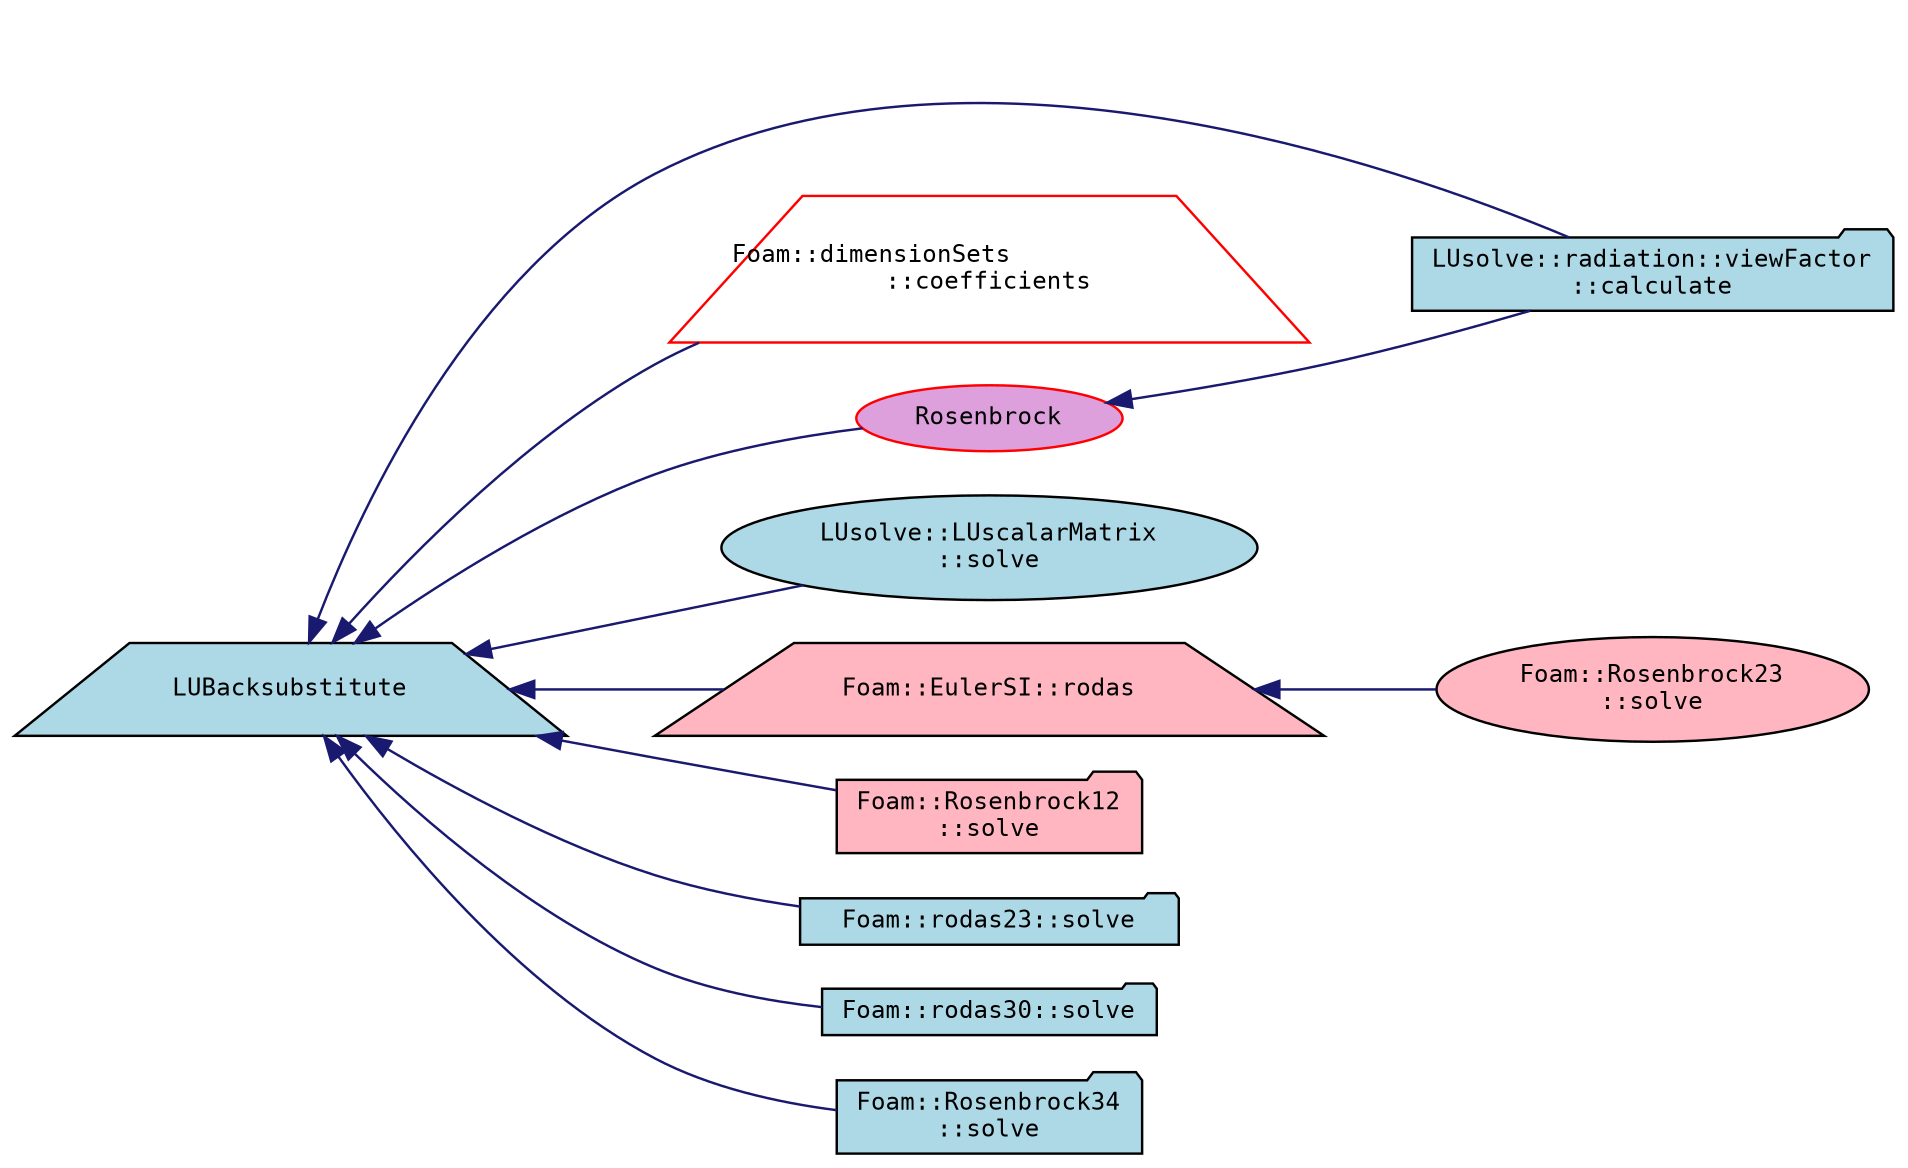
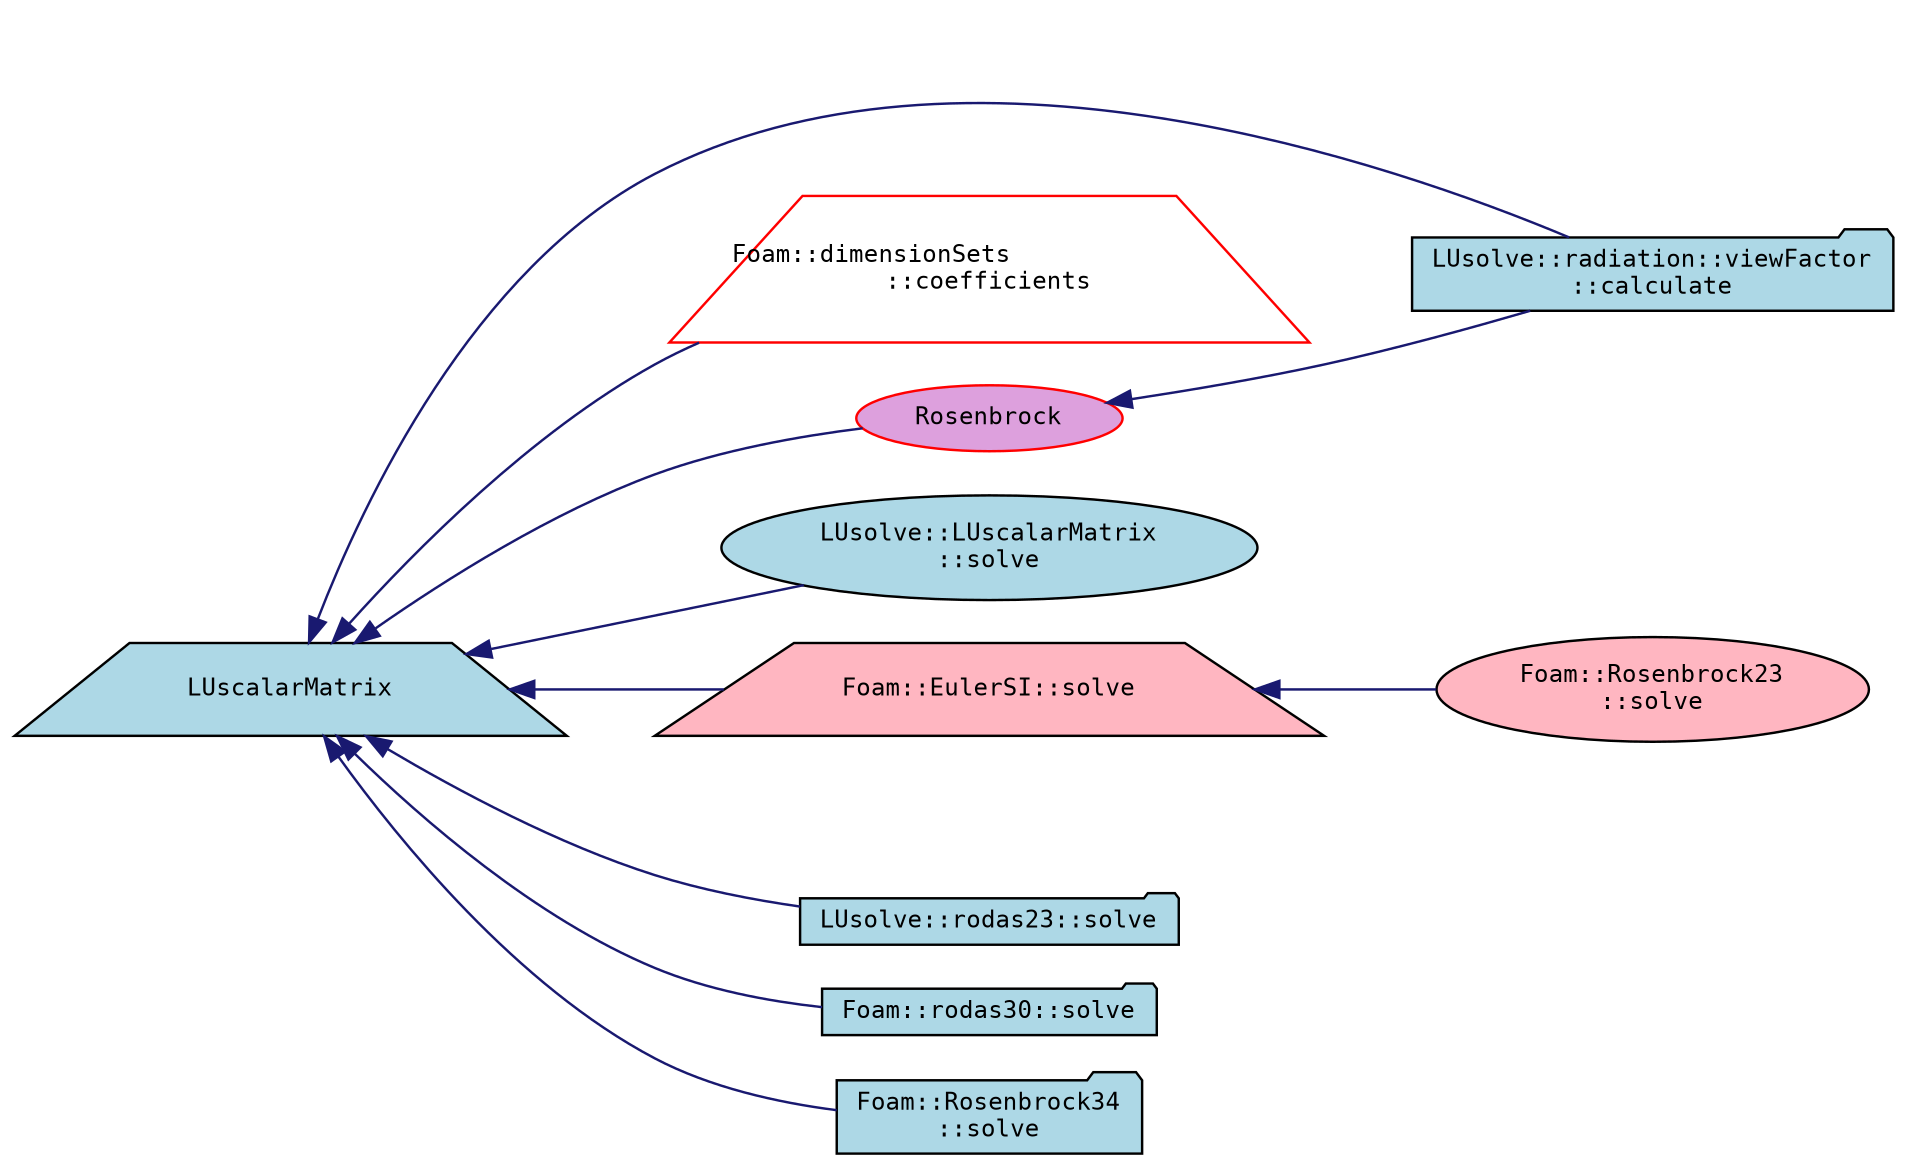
node "LUBacksubstitute": label "LUBacksubstitute" -> "LUscalarMatrix"
node "Foam::EulerSI::rodas": label "Foam::EulerSI::rodas" -> "Foam::EulerSI::solve"
node "Foam::Rosenbrock12 ::solve": removed
node "Foam::rodas23::solve": label "Foam::rodas23::solve" -> "LUsolve::rodas23::solve"
